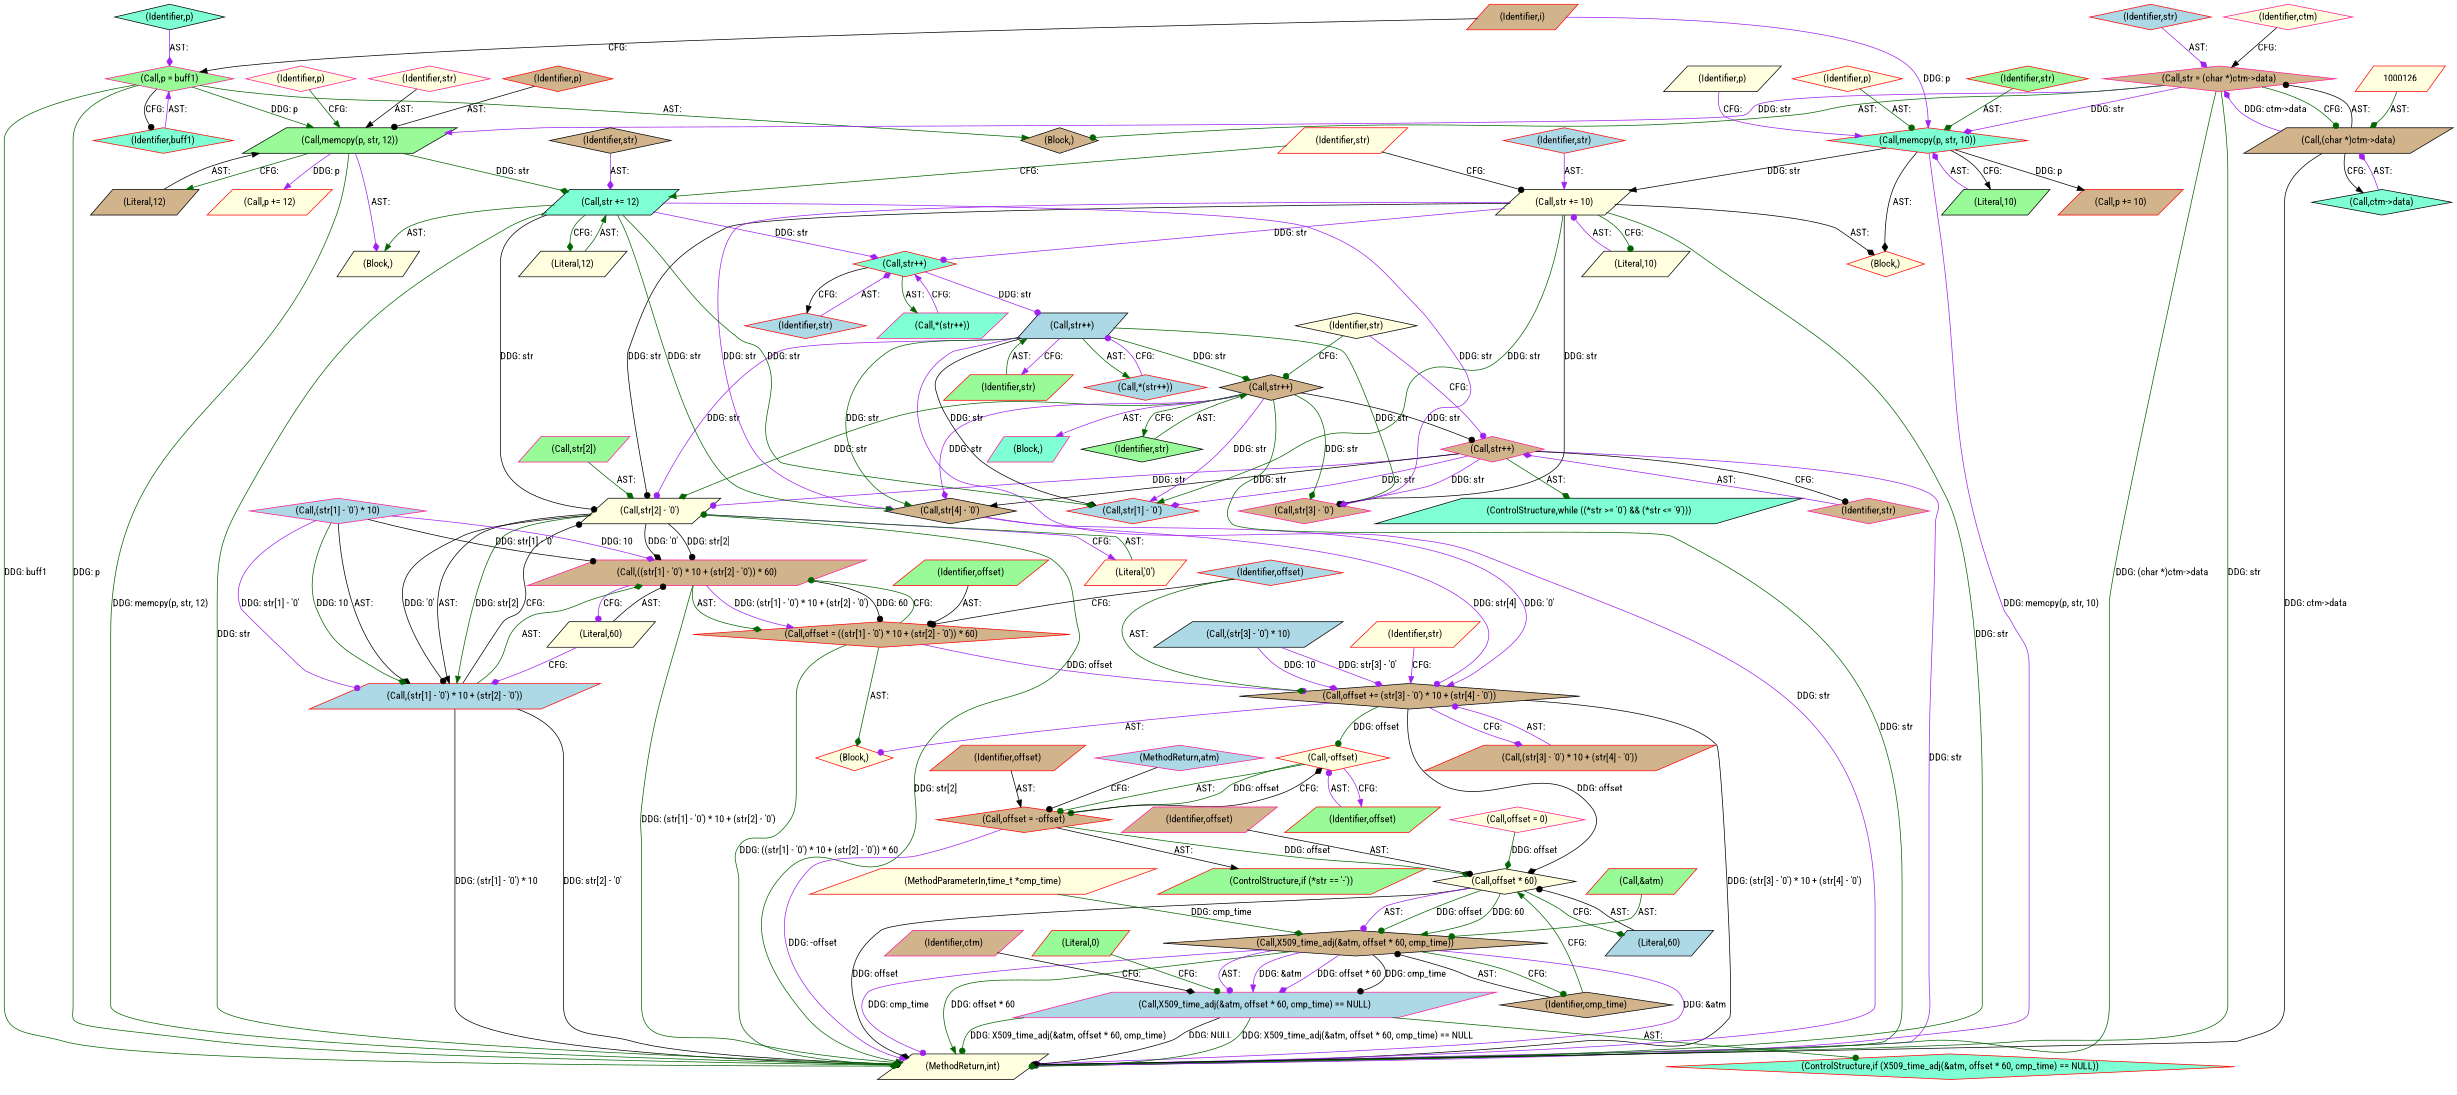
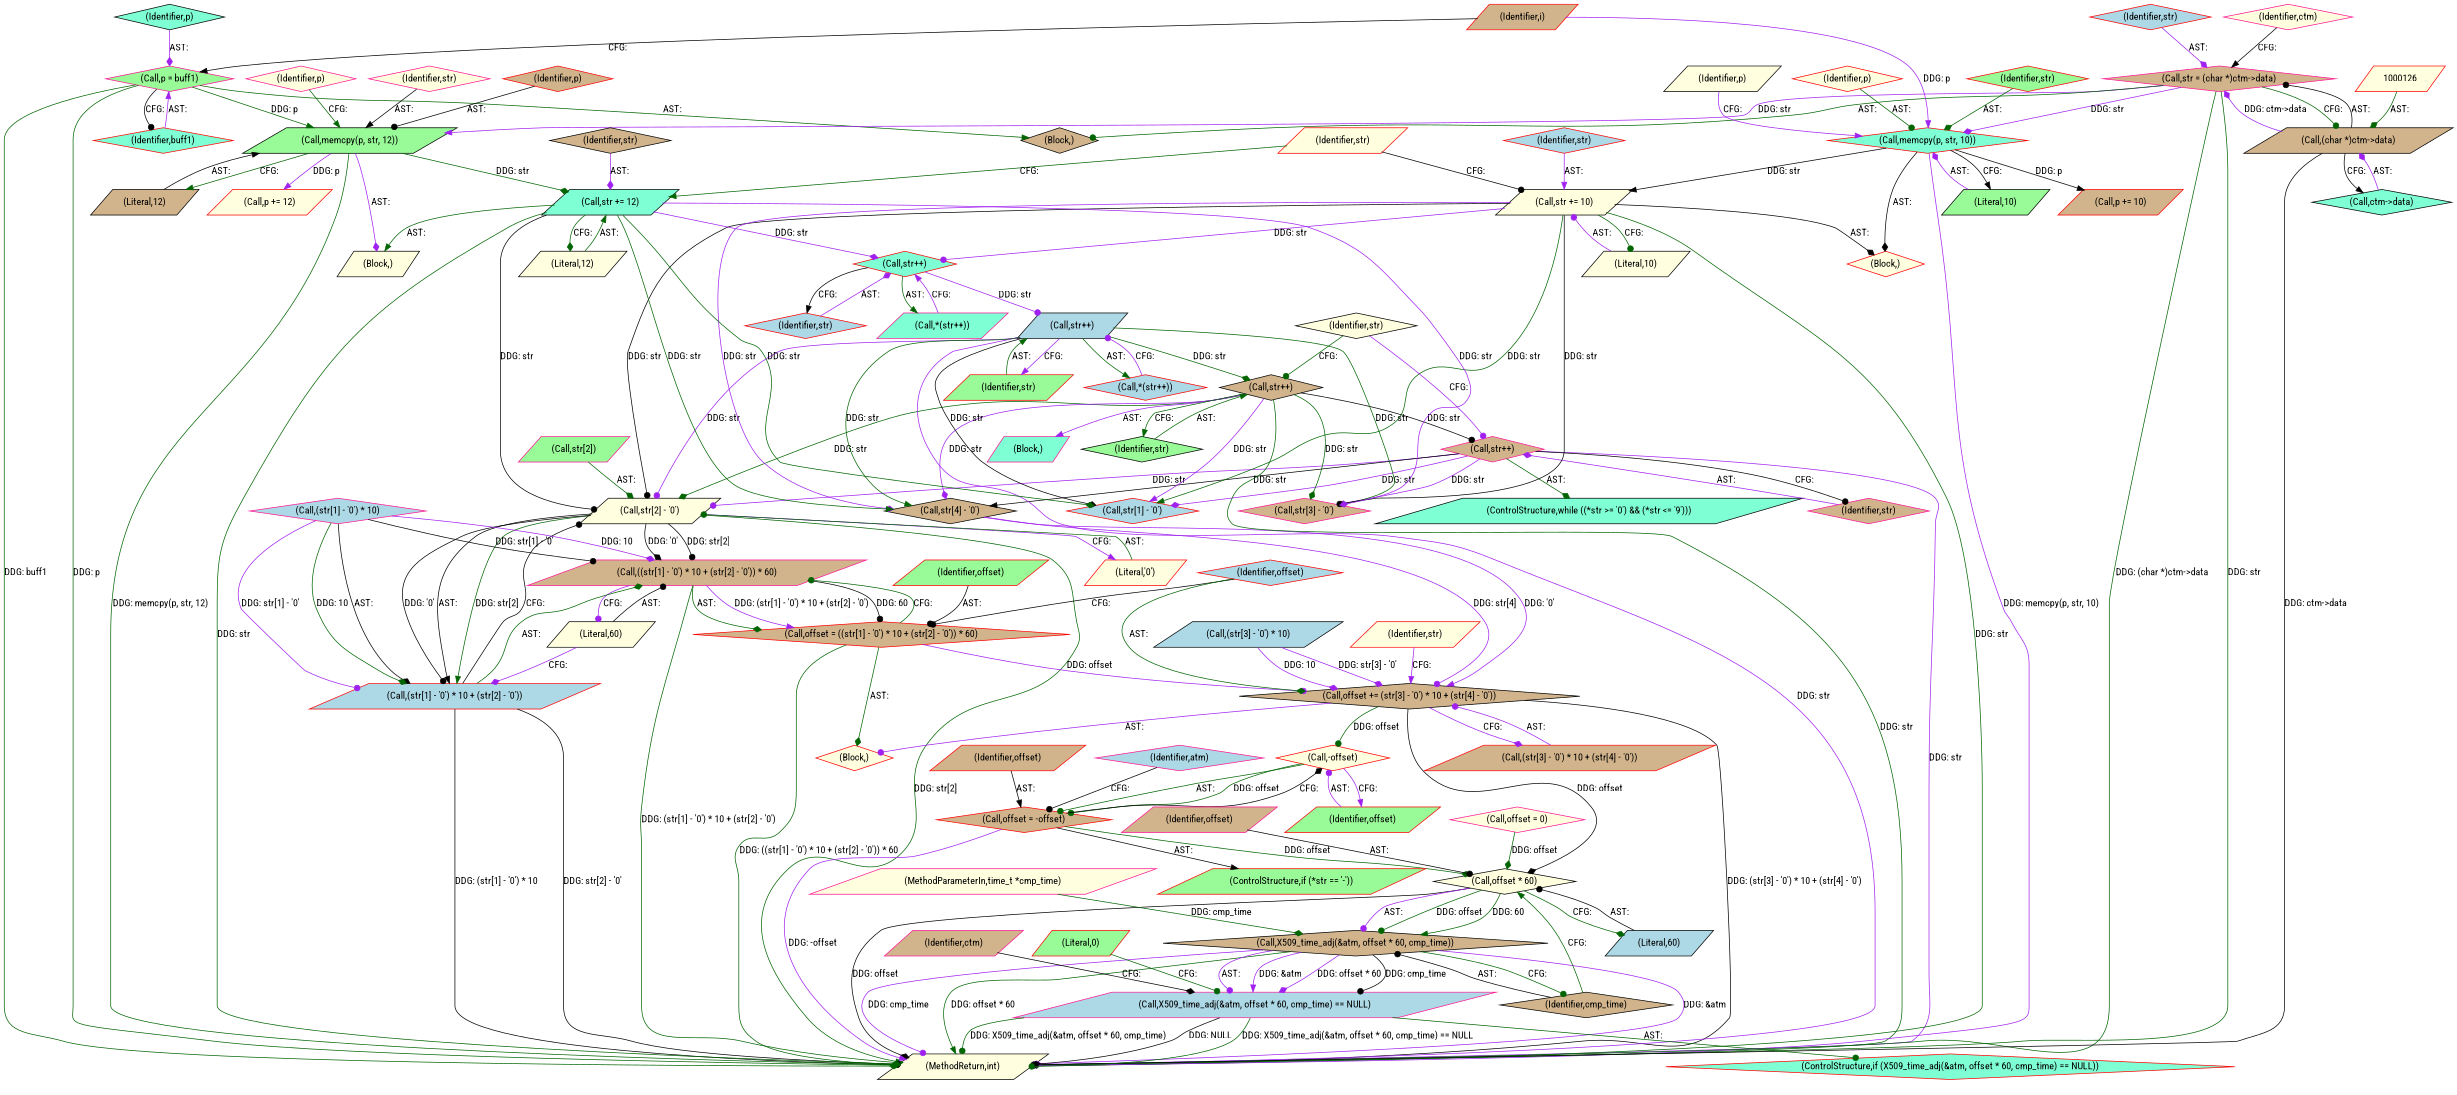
node "(MethodReturn,atm)": label "(MethodReturn,atm)" -> "(Identifier,atm)"
node "(MethodParameterIn,time_t *cmp_time)": color red -> deeppink
node "(Call,&atm)": removed
